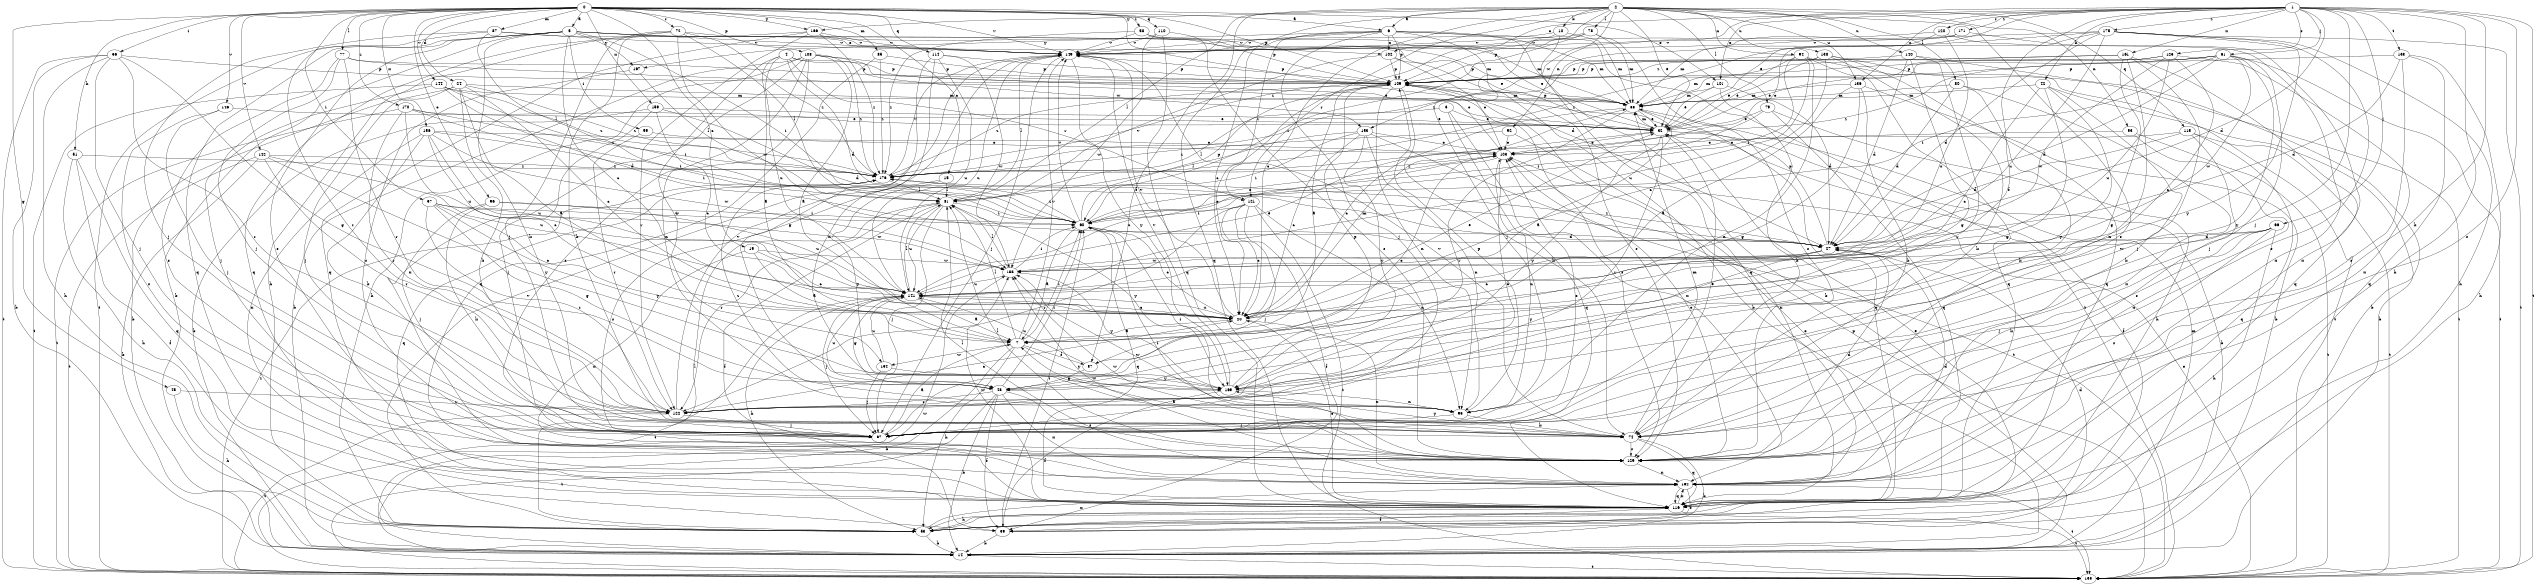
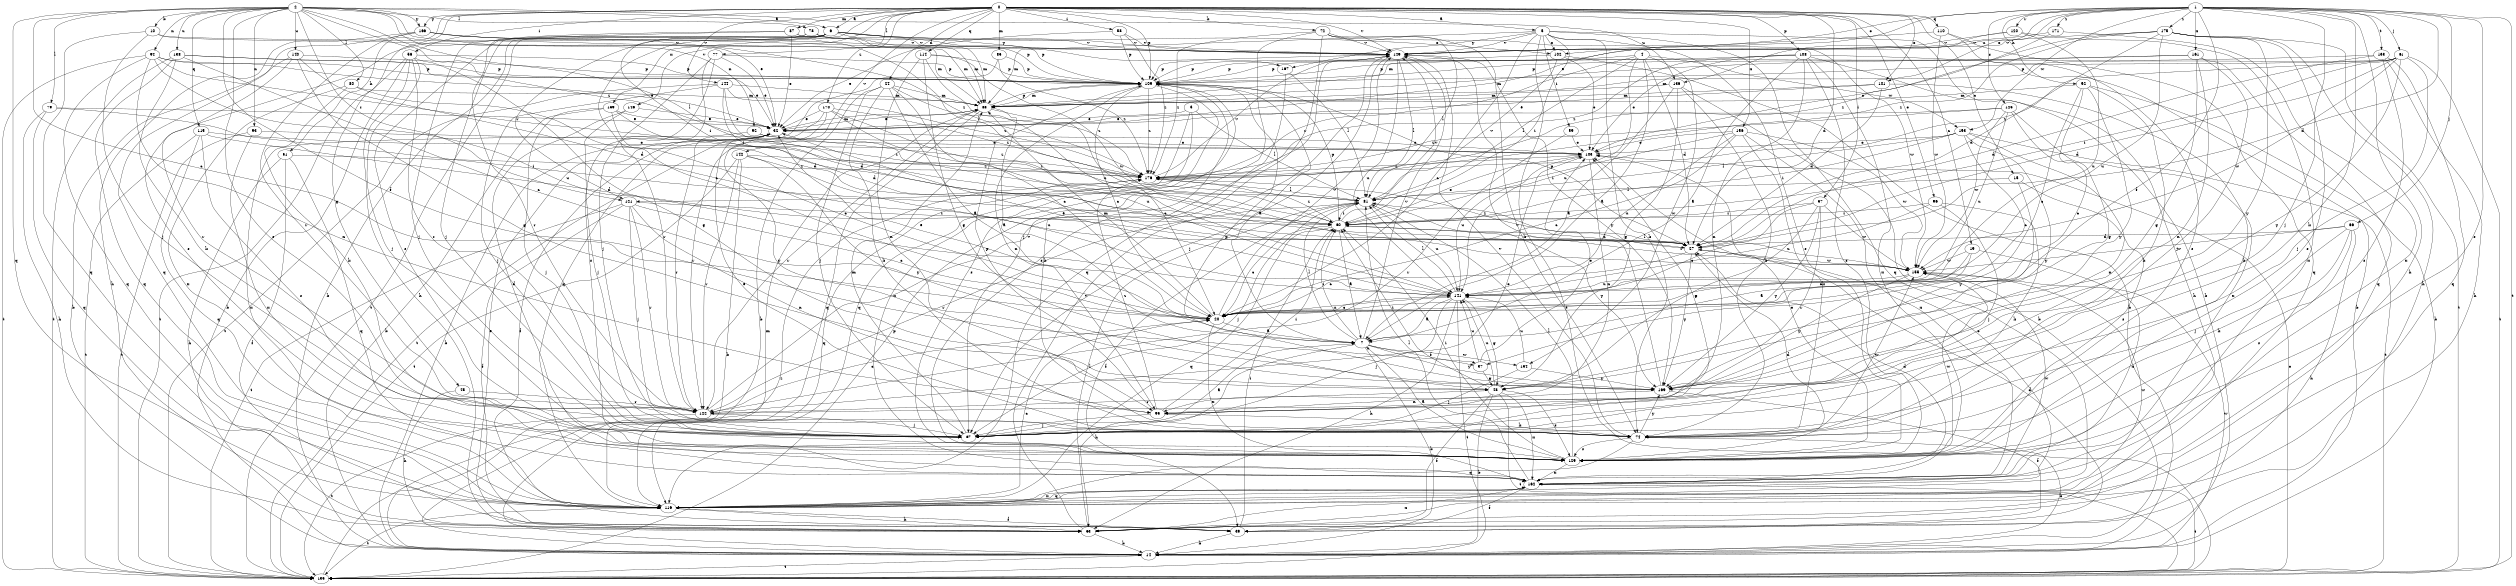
edge "0" -> "72": label "r" -> "k"
edge "125" -> "109": now "125" -> "176"
node "42": label "42" -> "52"
edge "4" -> "81": added, label "l"
edge "146" -> "129": label "s" -> "d"
